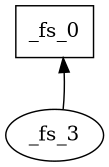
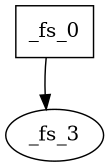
edge "_fs_3" -> "_fs_0": reversed
